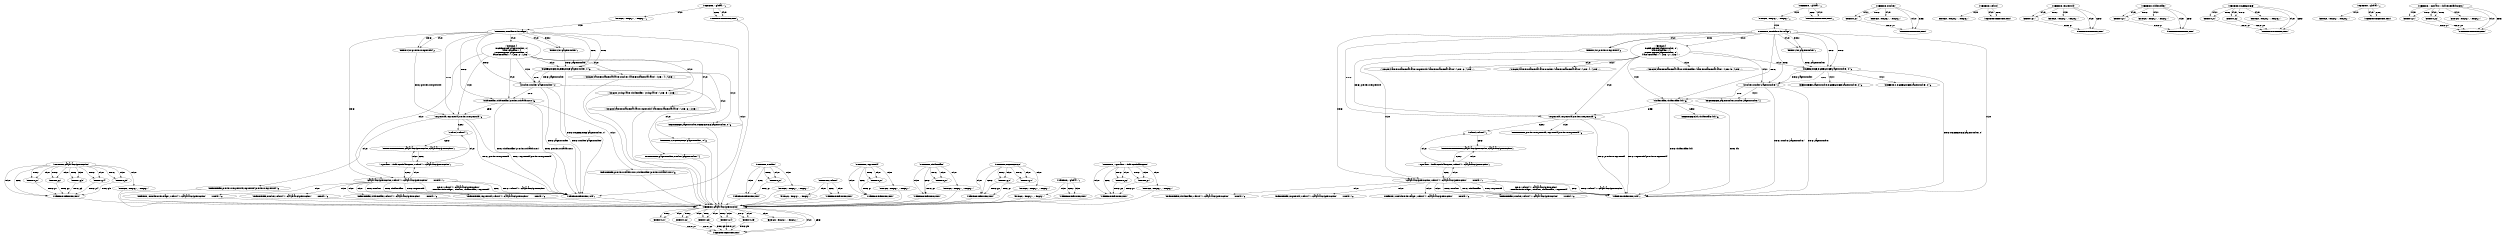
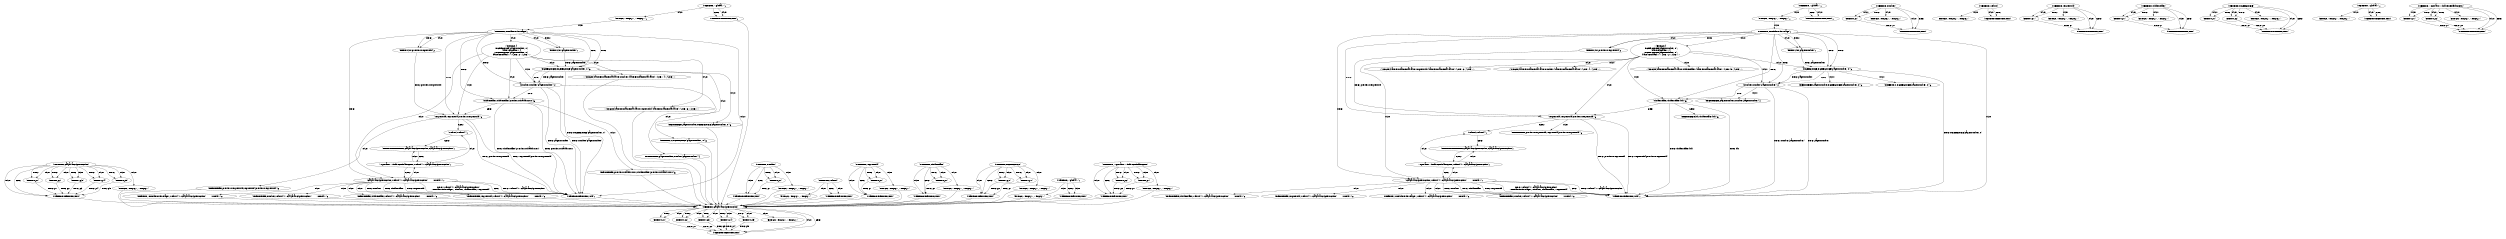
node "<(LOCAL,StringValue ui_identifier: StringValue)<SUB>5</SUB>>": removed
